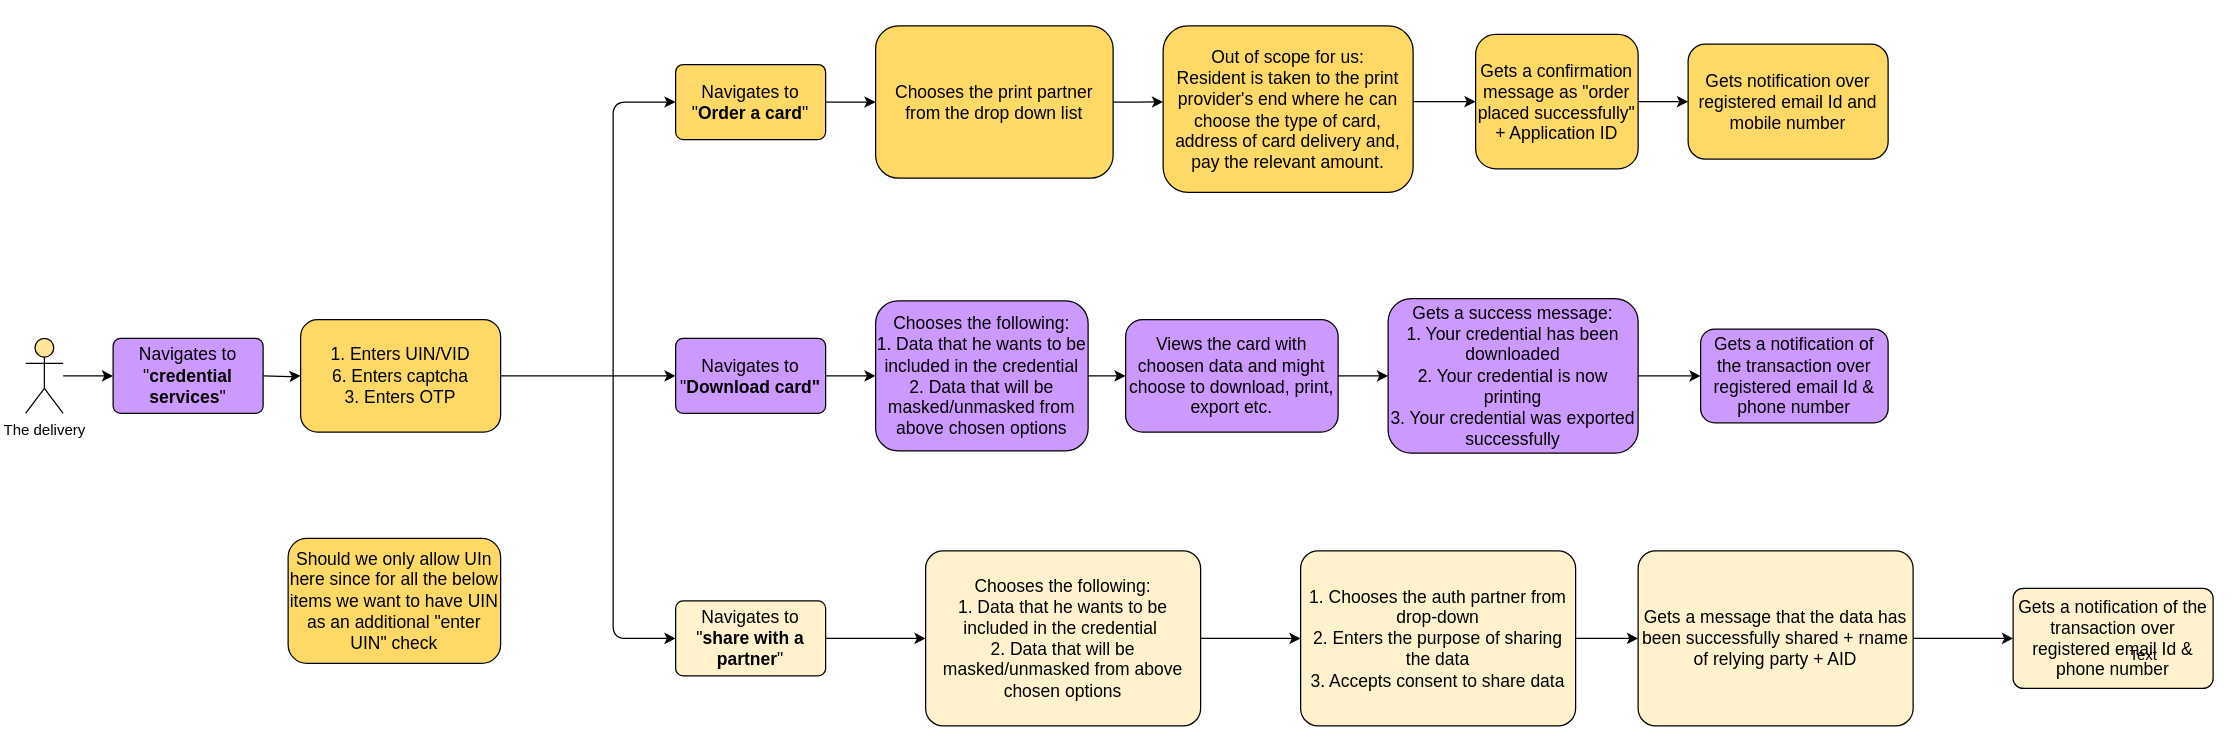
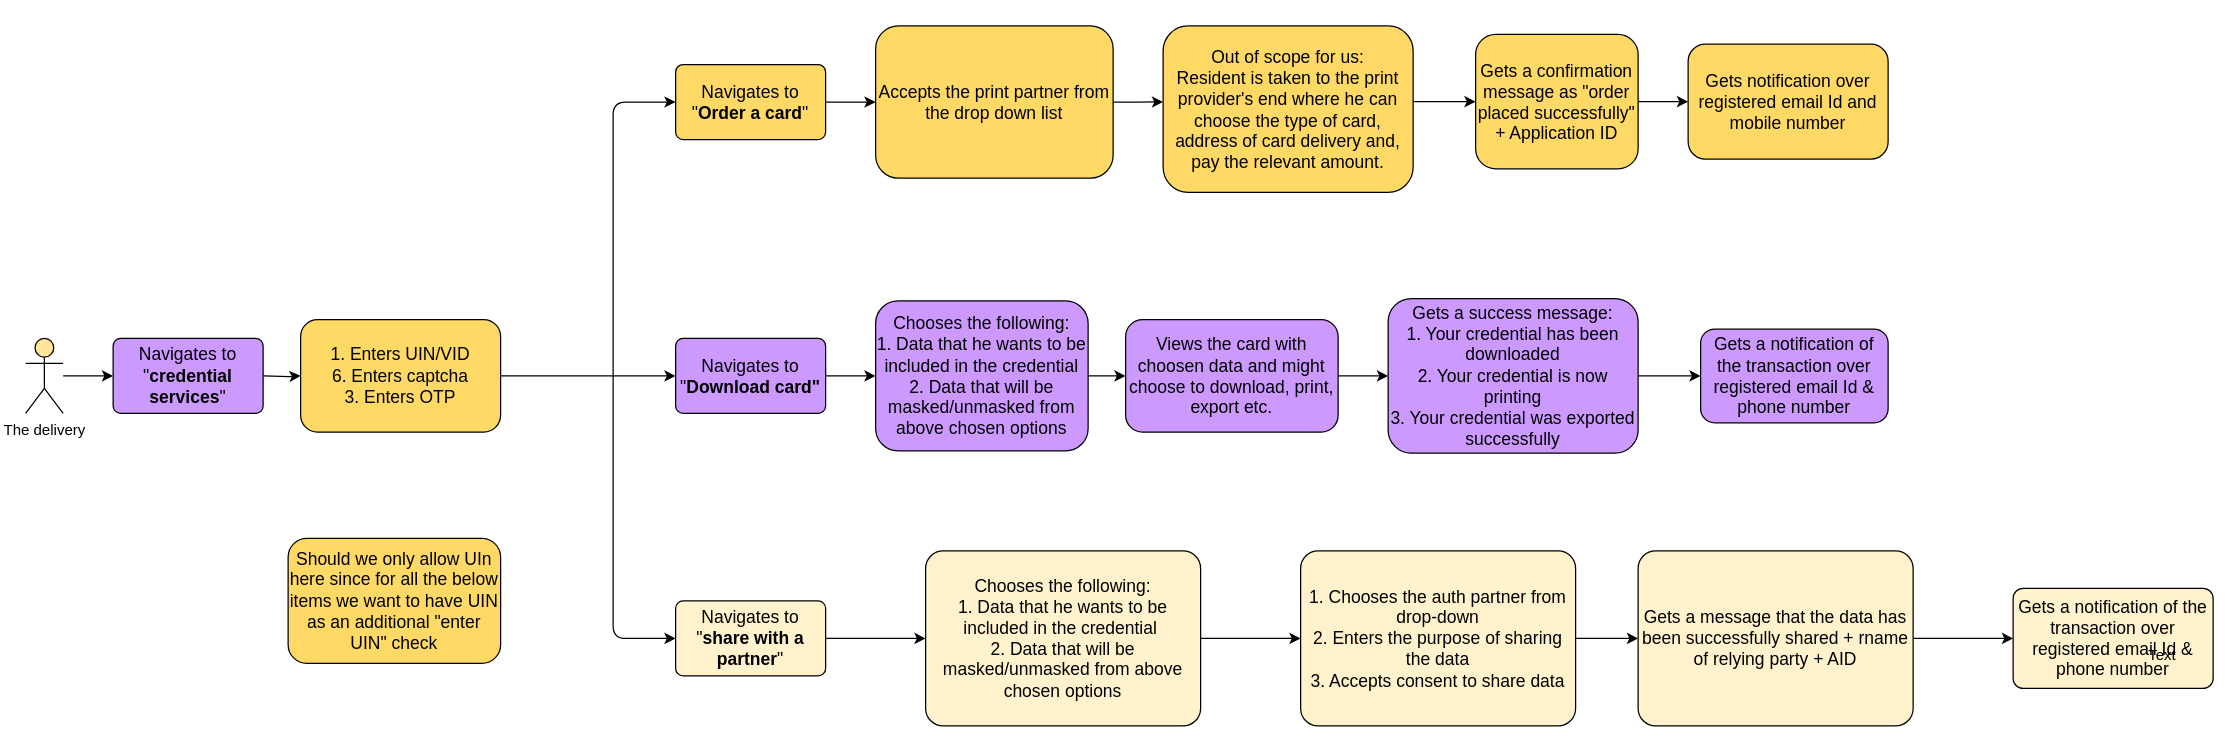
node "Chooses the print partner from the drop down list": label "Chooses the print partner from the drop down list" -> "Accepts the print partner from the drop down list"
node "Text": moved (2143, 656) -> (2162, 656)
